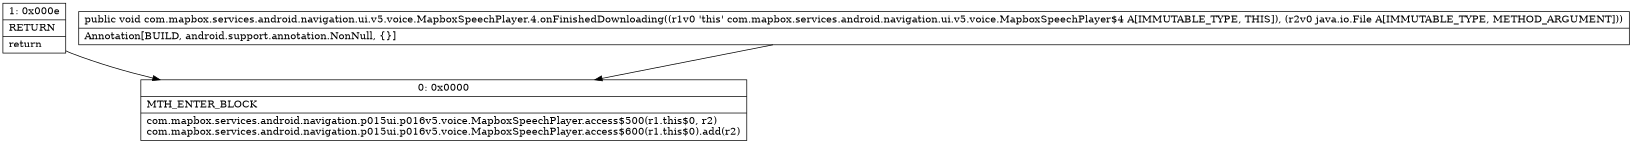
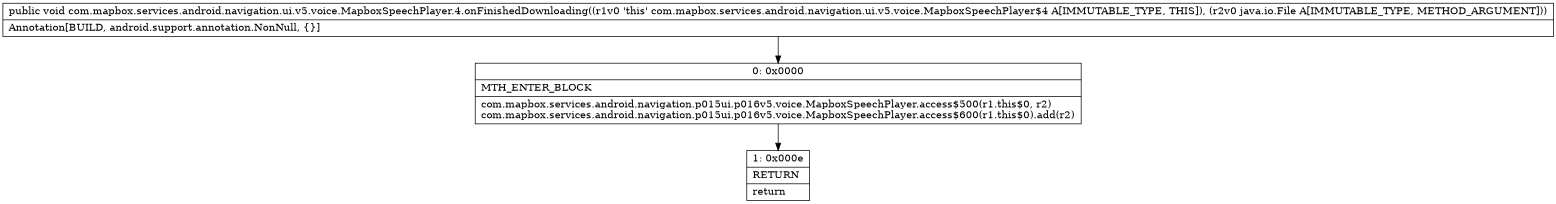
edge "1: 0x000e" -> "0: 0x0000": reversed
